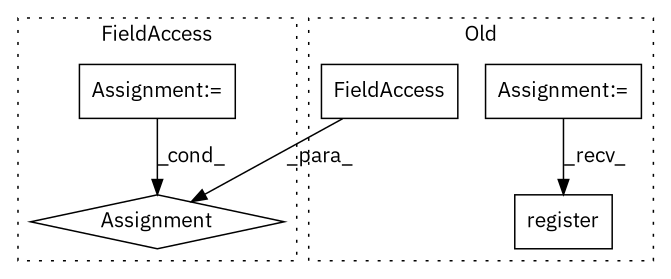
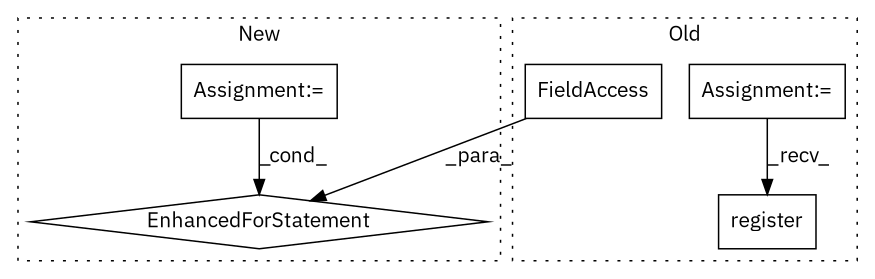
cluster "FieldAccess": label "FieldAccess" -> "New"
node "Assignment": label "Assignment" -> "EnhancedForStatement"
